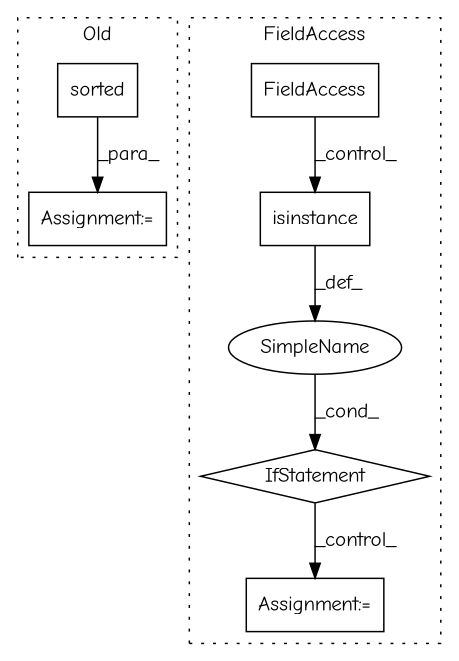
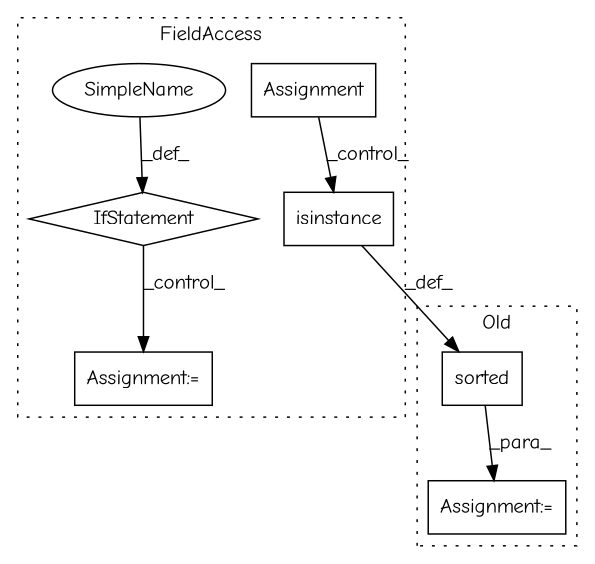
node "FieldAccess": label "FieldAccess" -> "Assignment"
edge "isinstance" -> "SimpleName": now "isinstance" -> "sorted"
edge "SimpleName" -> "IfStatement": label "_cond_" -> "_def_"
